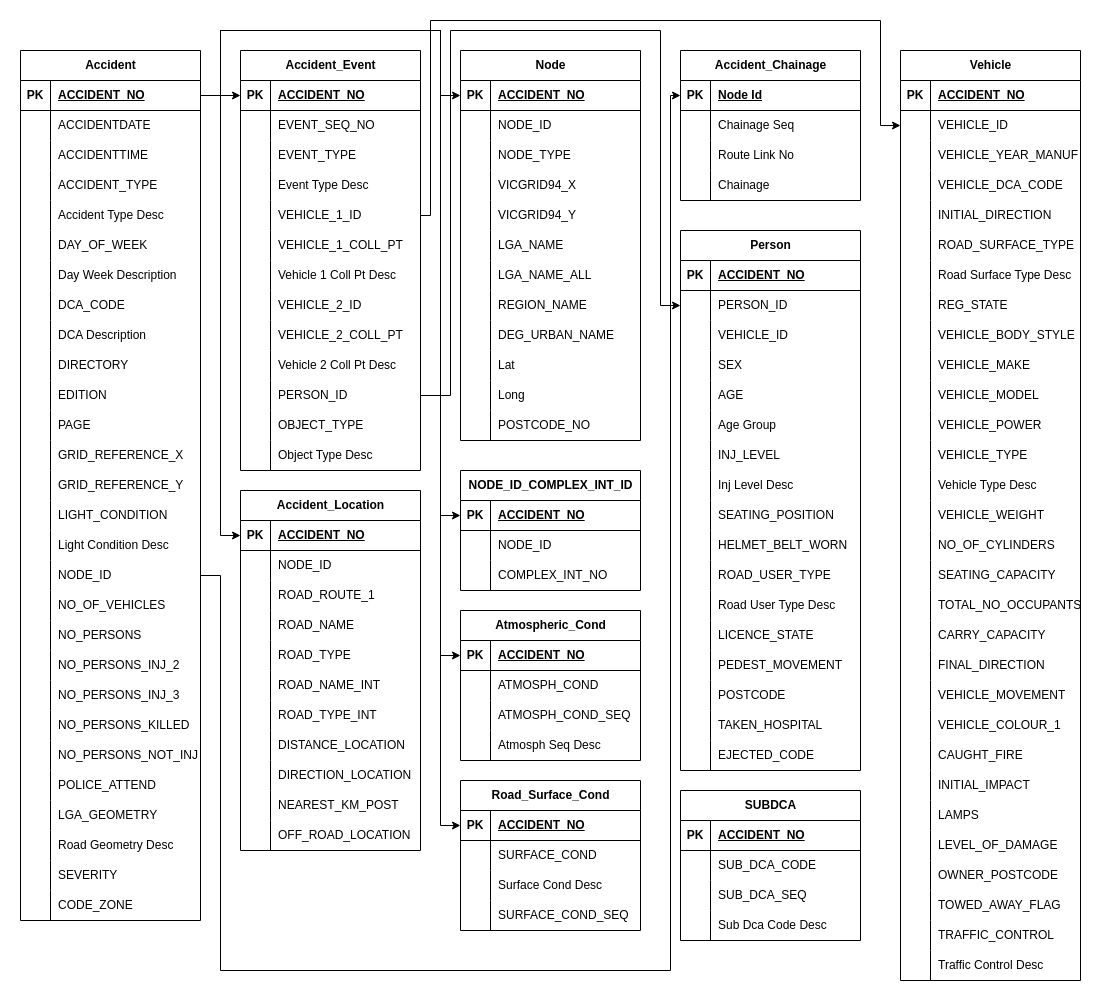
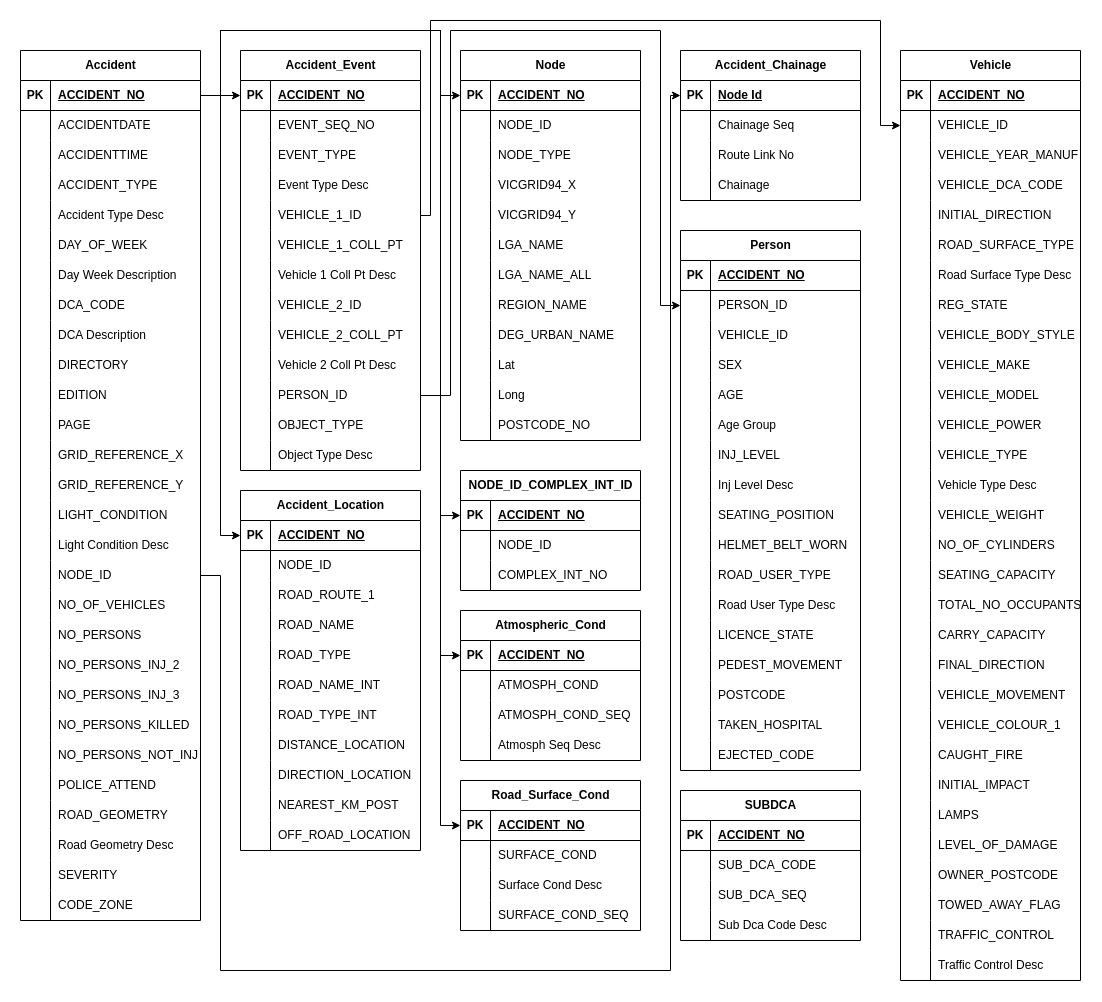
node "LGA_GEOMETRY": label "LGA_GEOMETRY" -> "ROAD_GEOMETRY"
